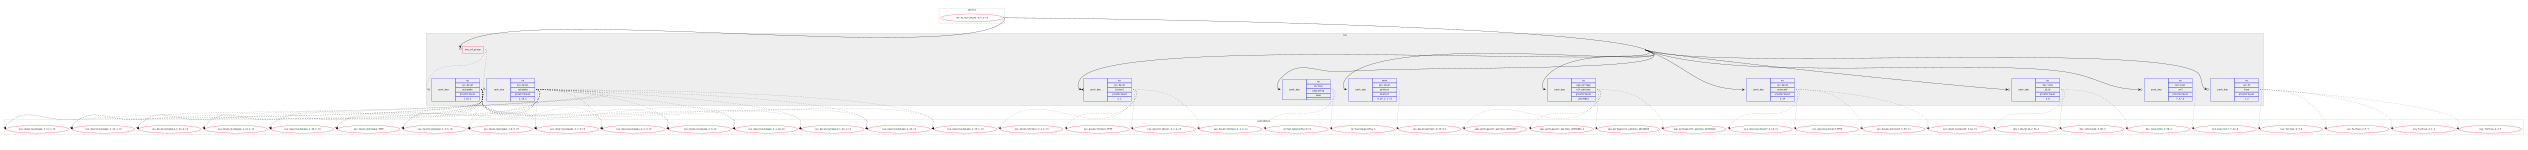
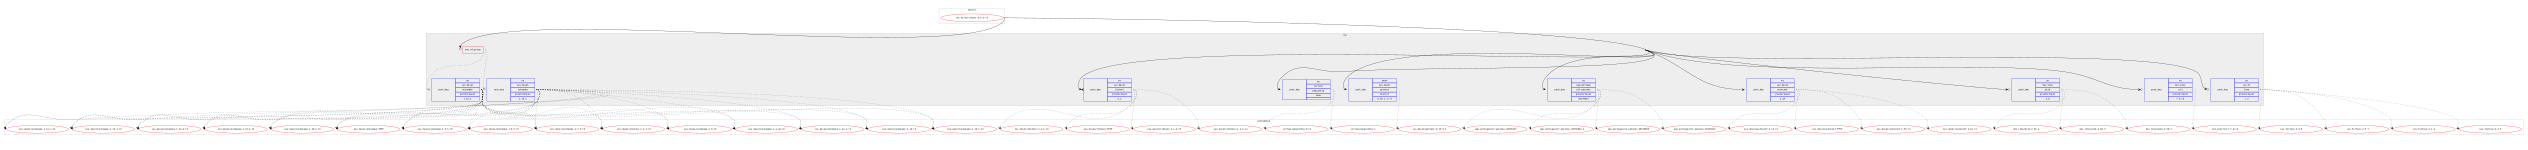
node "sys-devel/automake-1.6.3-r2": label "sys-devel/automake-1.6.3-r2" -> "sys-devel/libtool-1.6.3-r2"
